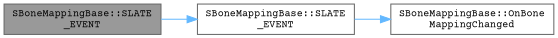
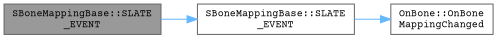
node "SBoneMappingBase::OnBone MappingChanged": label "SBoneMappingBase::OnBone MappingChanged" -> "OnBone::OnBone MappingChanged"
